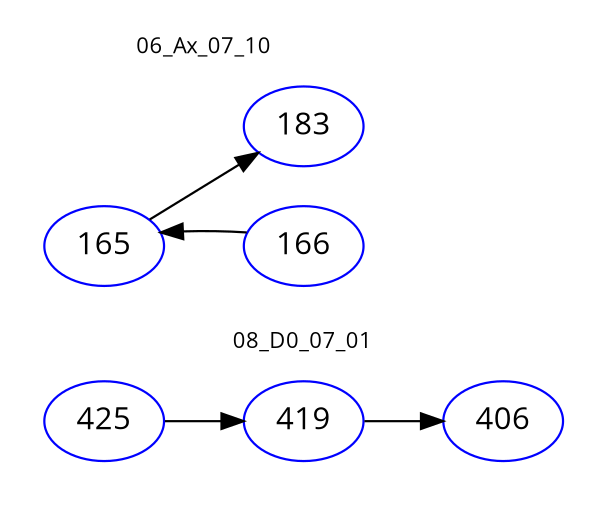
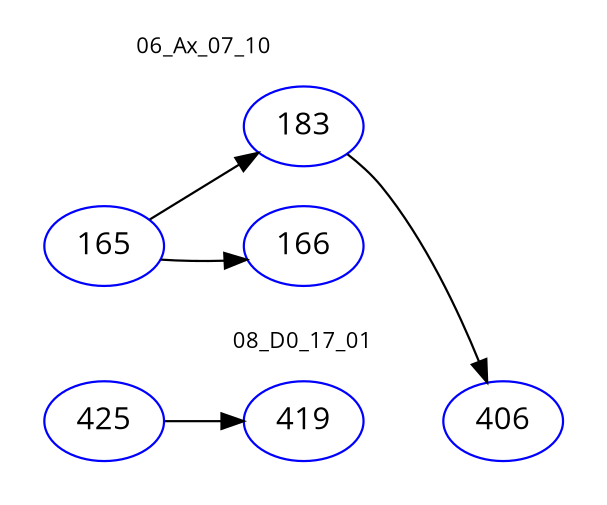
edge "166" -> "165": reversed
cluster "08_D0_07_01": label "08_D0_07_01" -> "08_D0_17_01"
edge "419" -> "406": now "183" -> "406"
